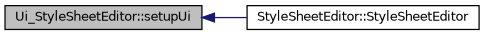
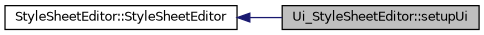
edge "StyleSheetEditor::StyleSheetEditor" -> "Ui_StyleSheetEditor::setupUi": reversed
